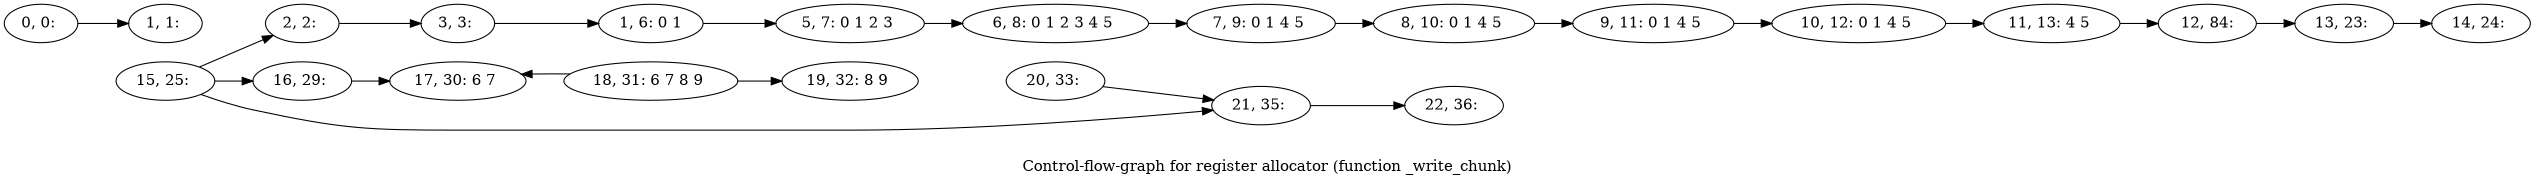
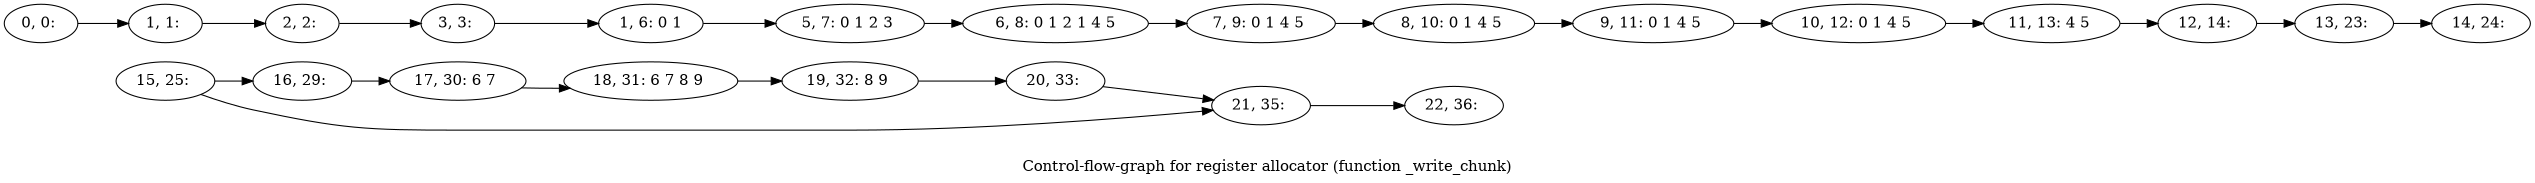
node "6, 8: 0 1 2 3 4 5": label "6, 8: 0 1 2 3 4 5" -> "6, 8: 0 1 2 1 4 5"
node "12, 84:": label "12, 84:" -> "12, 14:"
edge "15, 25:" -> "2, 2:": now "1, 1:" -> "2, 2:"
edge "18, 31: 6 7 8 9" -> "17, 30: 6 7": reversed
edge "19, 32: 8 9" -> "20, 33:": added
